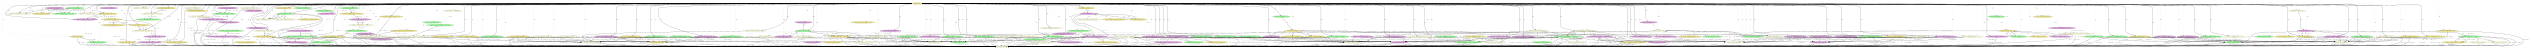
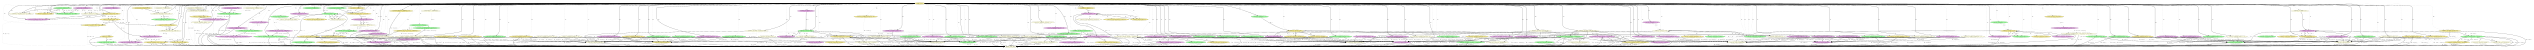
edge "(<operator>.assignment,ctmg[0] = 33)" -> "(<operator>.lessThan,ctmg[0] < ctmg[i])": now "(<operator>.assignment,ctmg[4] = 22)" -> "(<operator>.lessThan,ctmg[0] < ctmg[i])"
